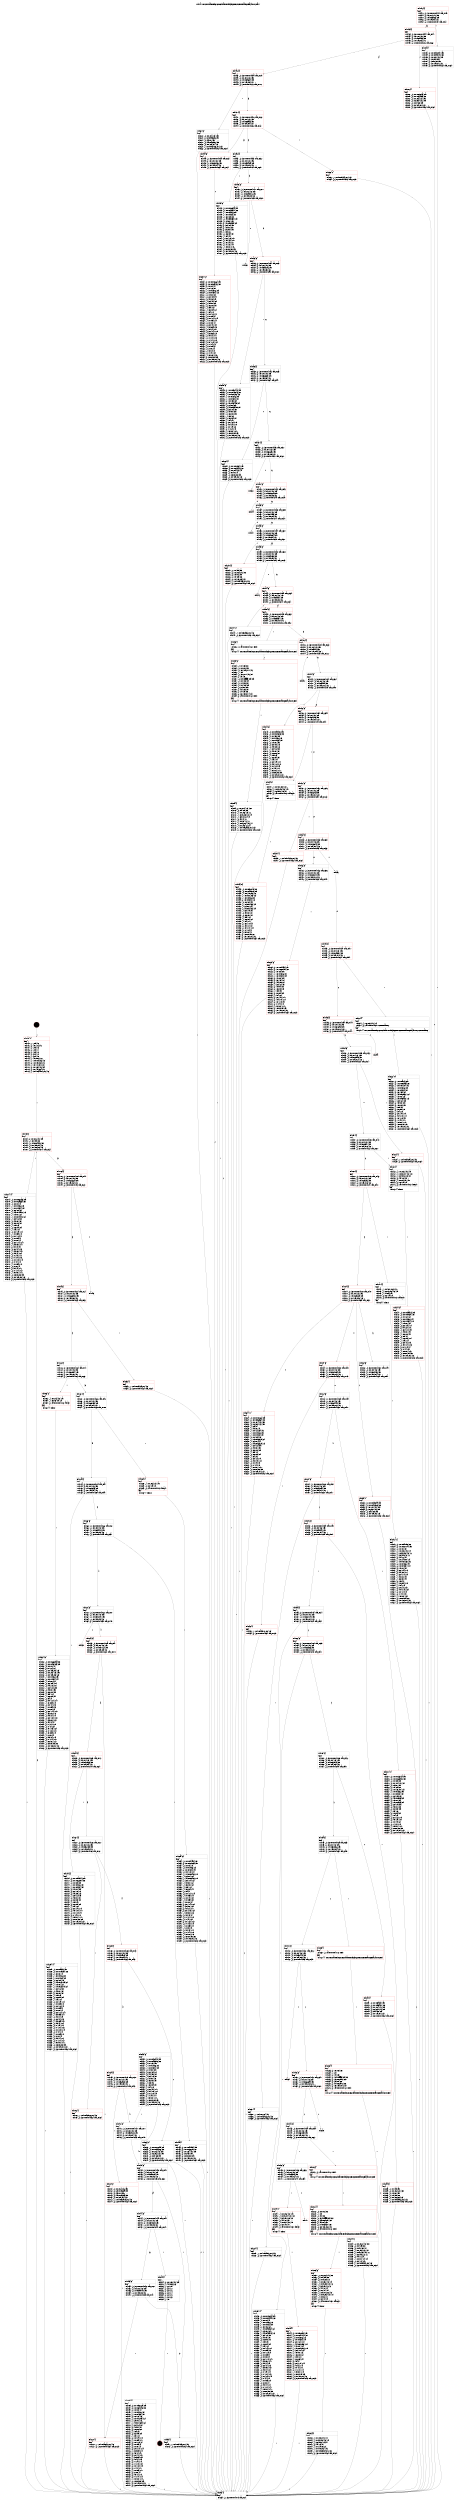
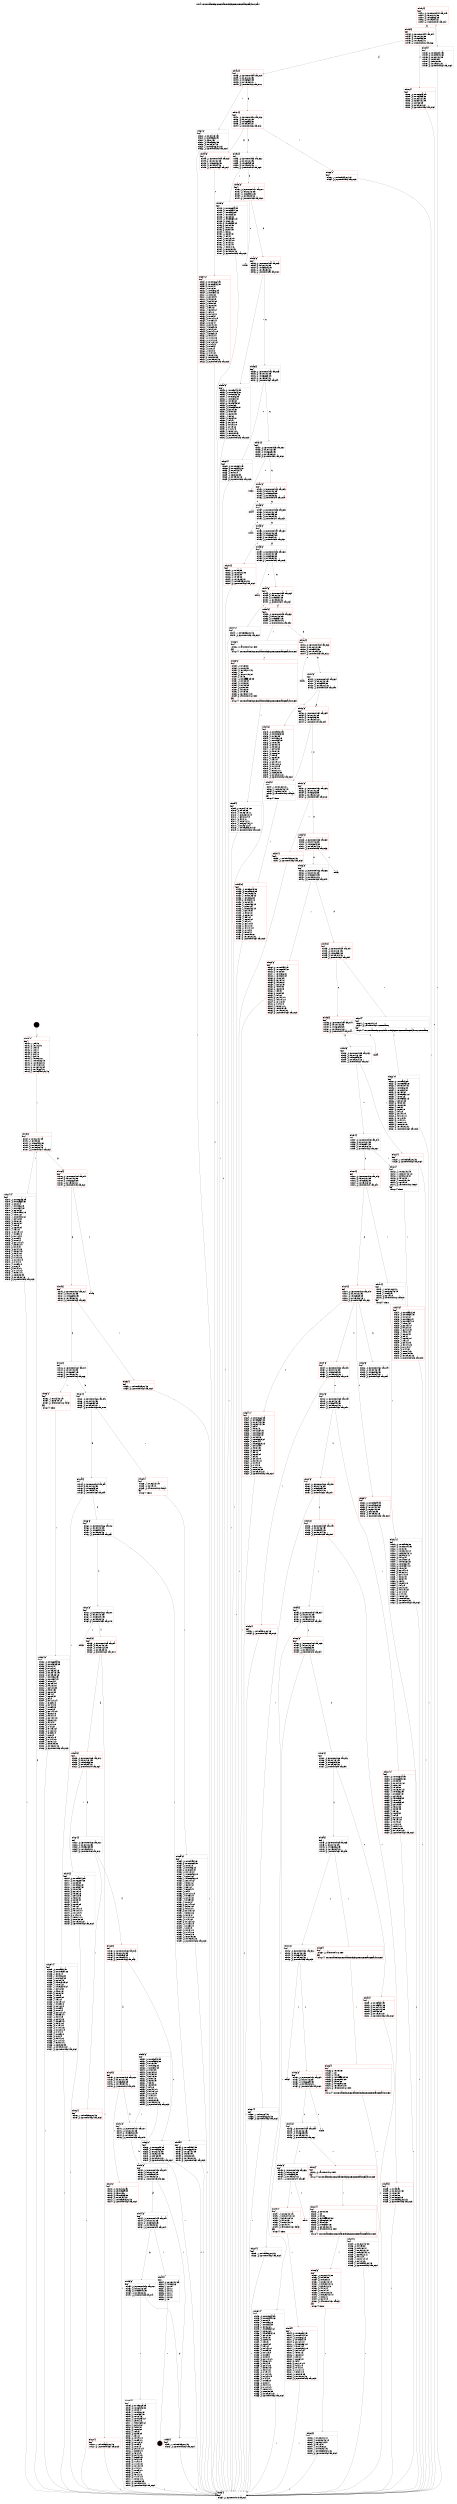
edge "0x402af5" -> "0x401b9c [25]": now "0x401b83 [25]" -> "0x401b9c [25]"
edge "0x40195d [25]" -> "0x402810 [12]": now "0x40195d [25]" -> "0x401eef [144]"
